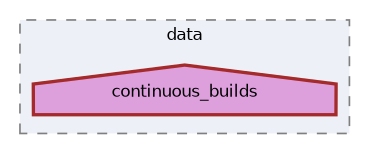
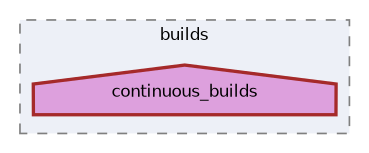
cluster "data": label "data" -> "builds"
